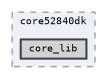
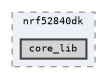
cluster "core52840dk": label "core52840dk" -> "nrf52840dk"
